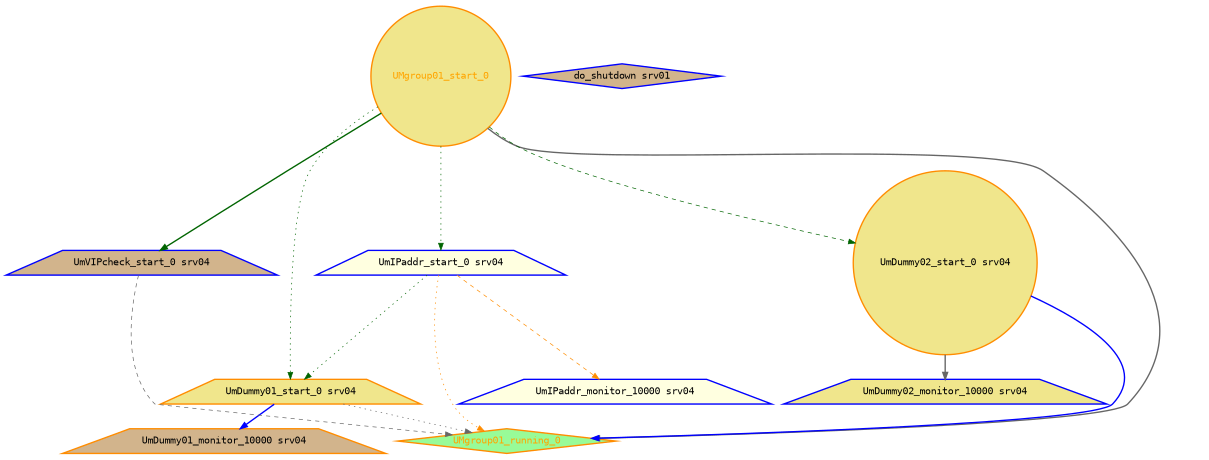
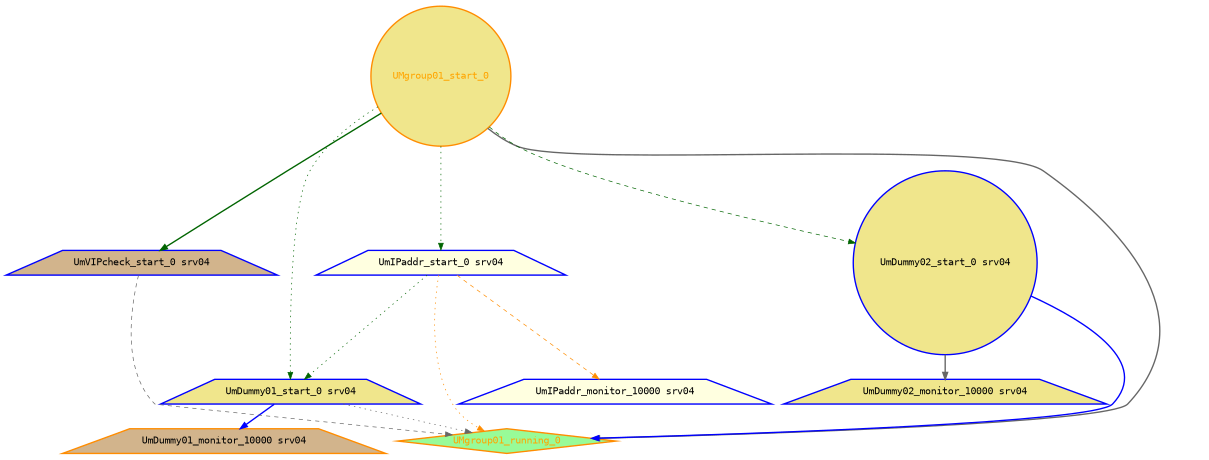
node "do_shutdown srv01": removed
node "UmDummy02_start_0 srv04": color darkorange -> blue
node "UmDummy01_start_0 srv04": color darkorange -> blue
